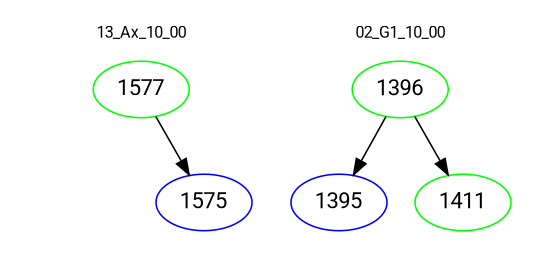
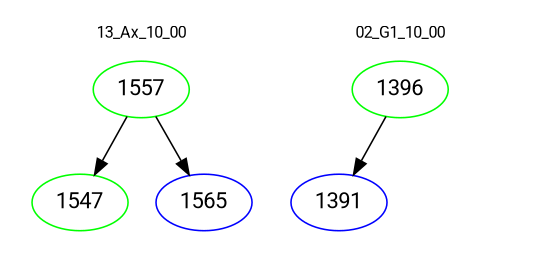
node "1577": label "1577" -> "1557"
node "1547": added
node "1575": label "1575" -> "1565"
node "1395": label "1395" -> "1391"
node "1411": removed
